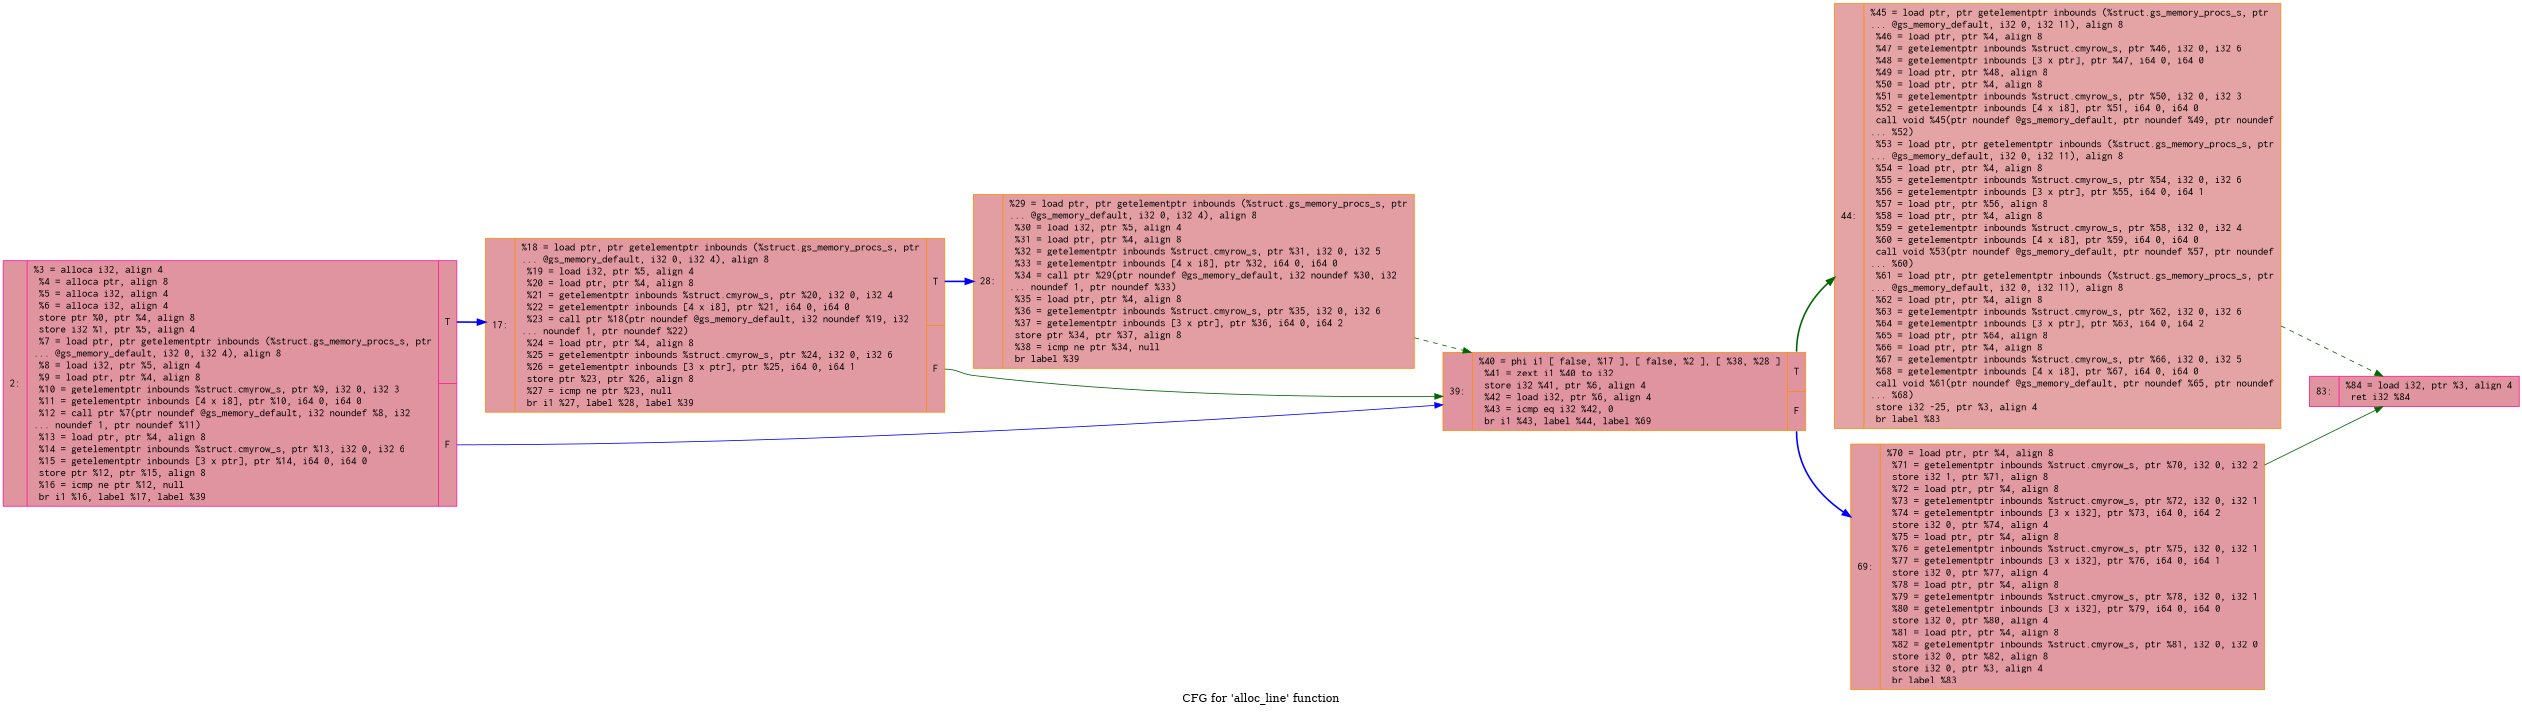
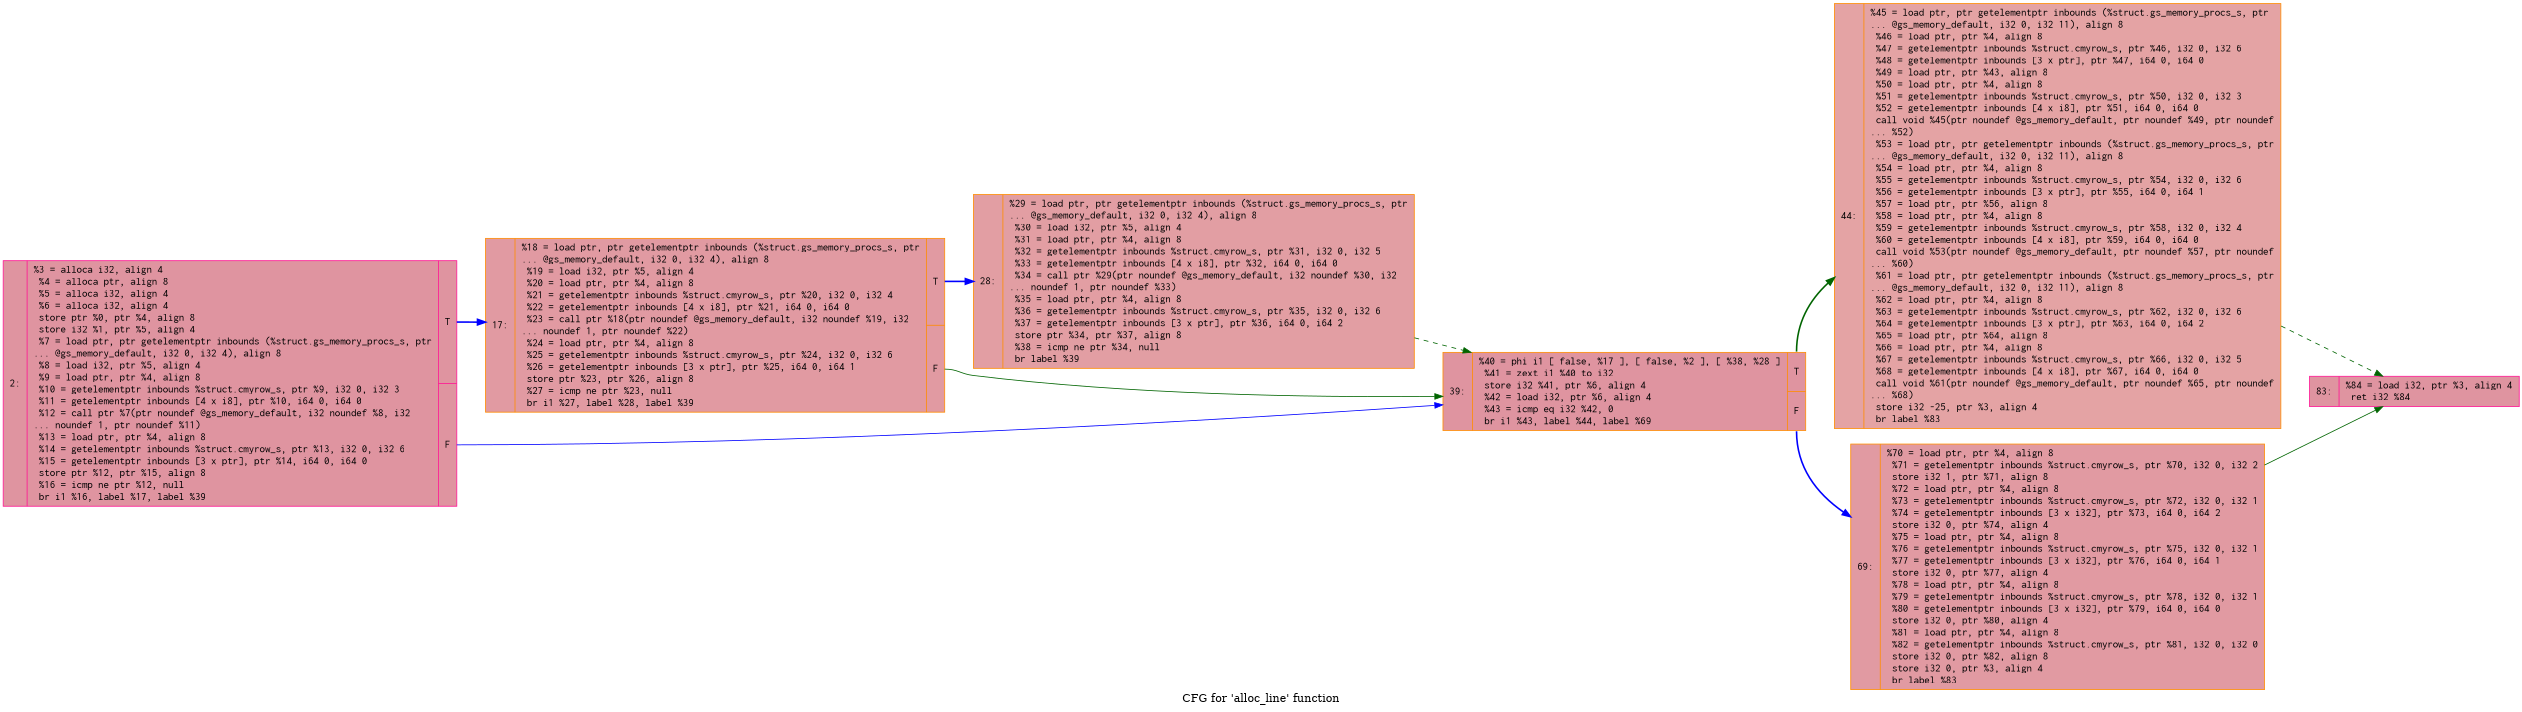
node "44:": text "%49 = load ptr, ptr %48, align 8" -> "%49 = load ptr, ptr %43, align 8"
